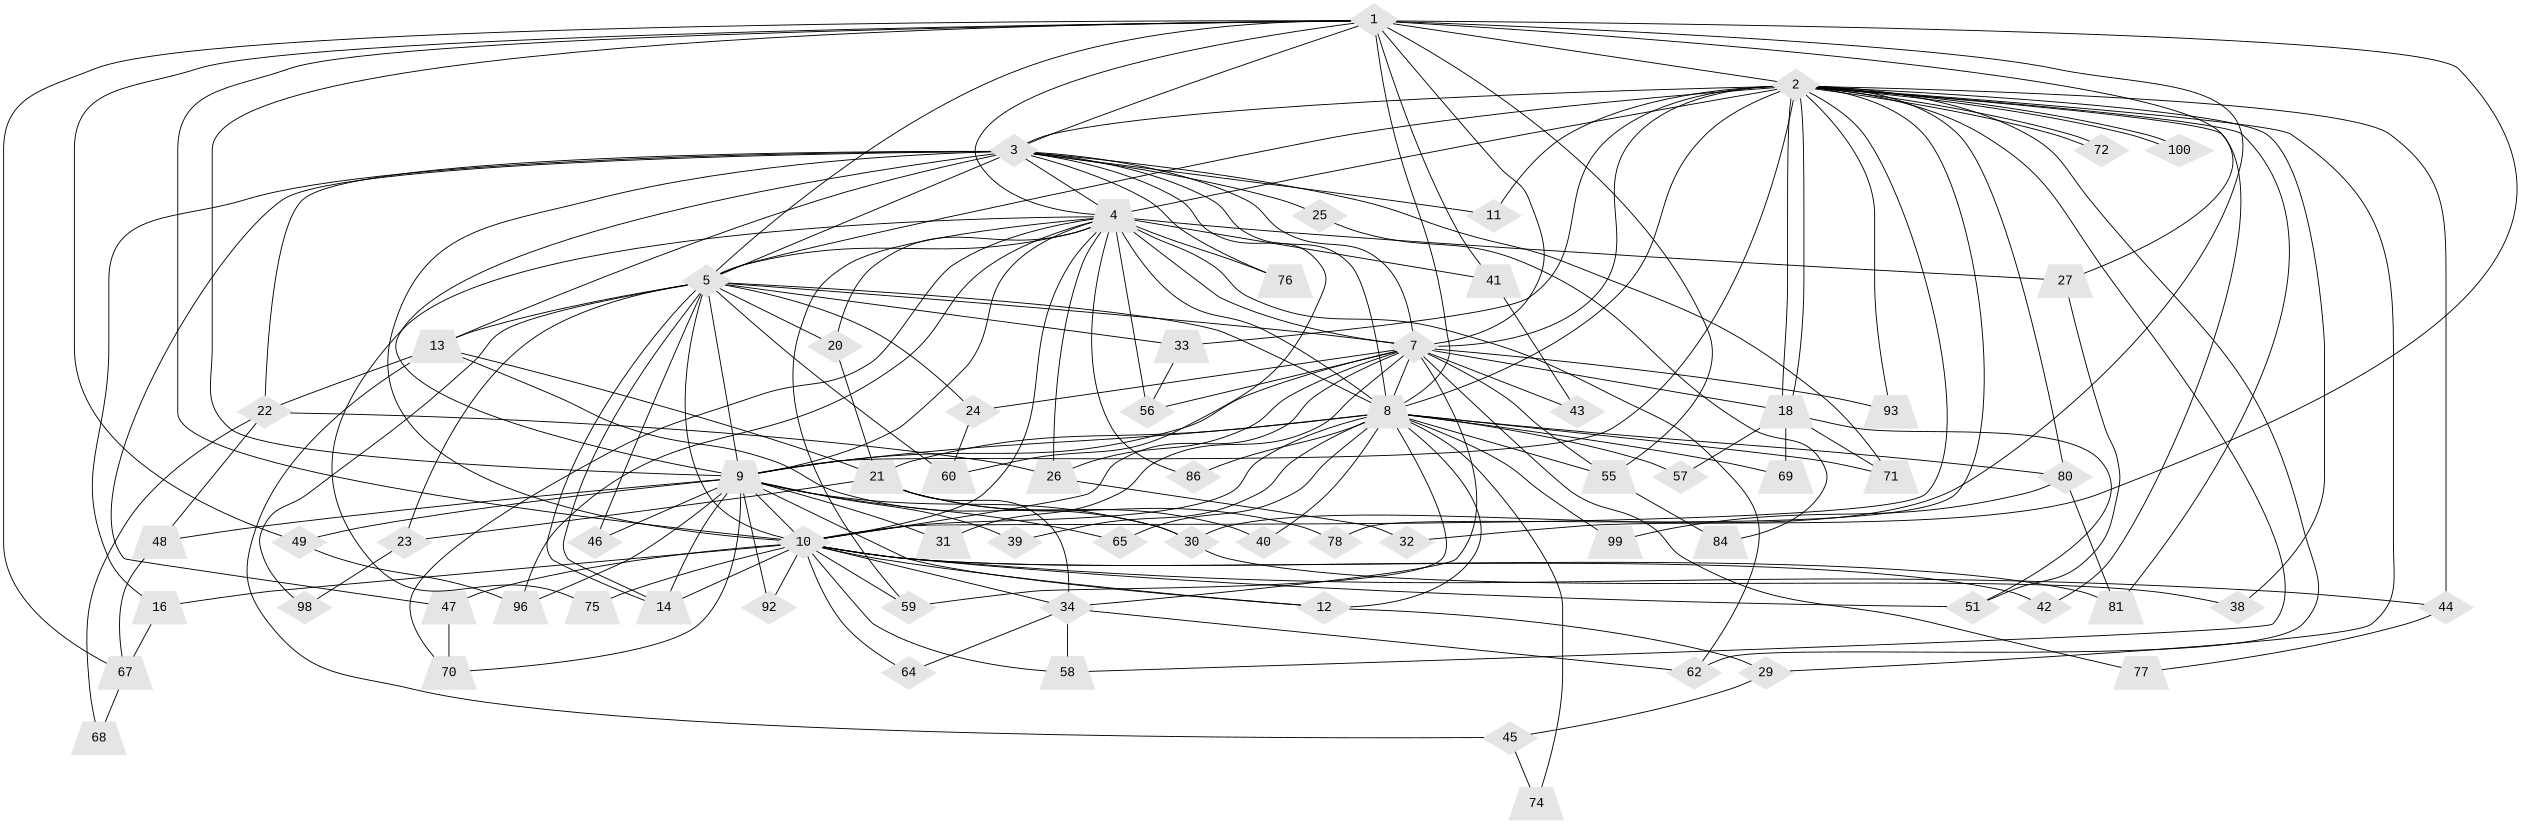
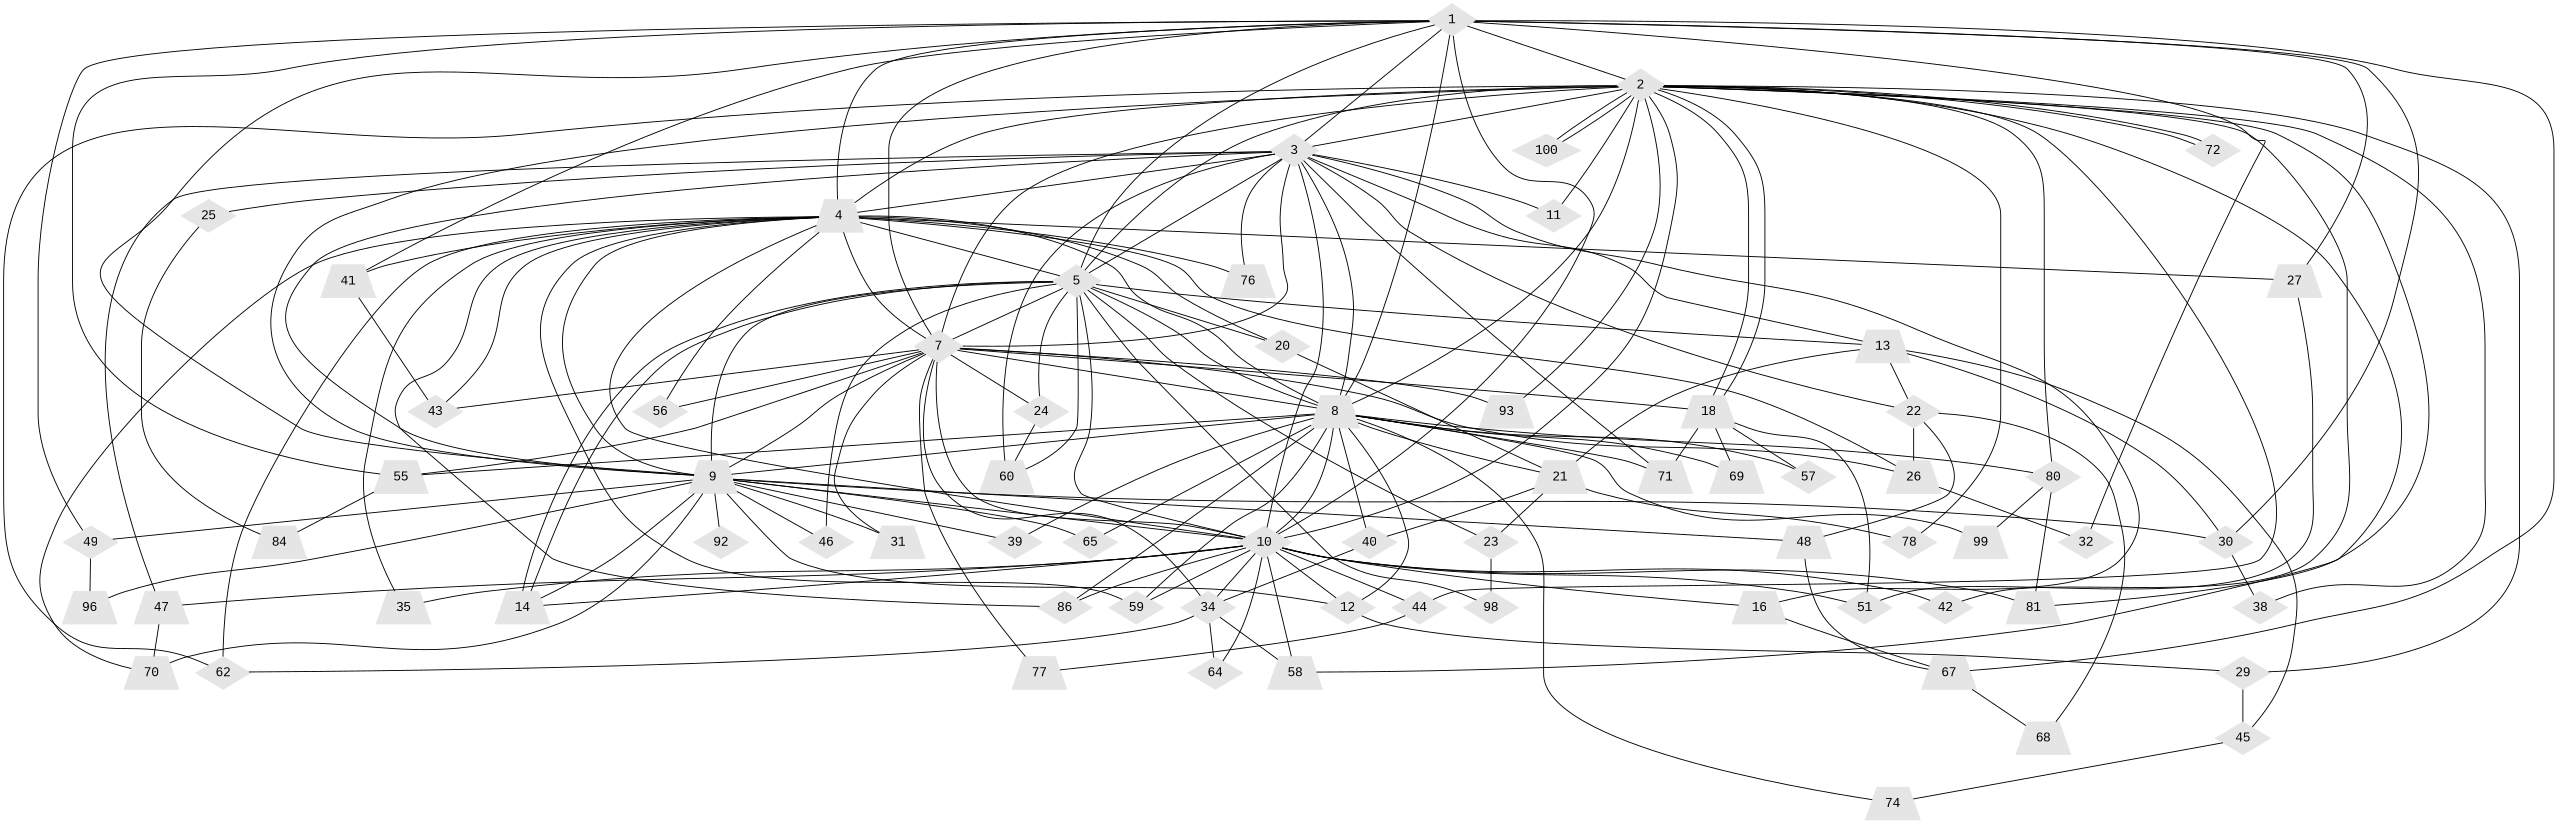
node "33": removed
edge "4" -- "96": now "4" -- "43"
edge "21" -- "34": now "40" -- "34"
edge "10" -- "92": now "10" -- "86"
node "75": label "75" -> "35"
